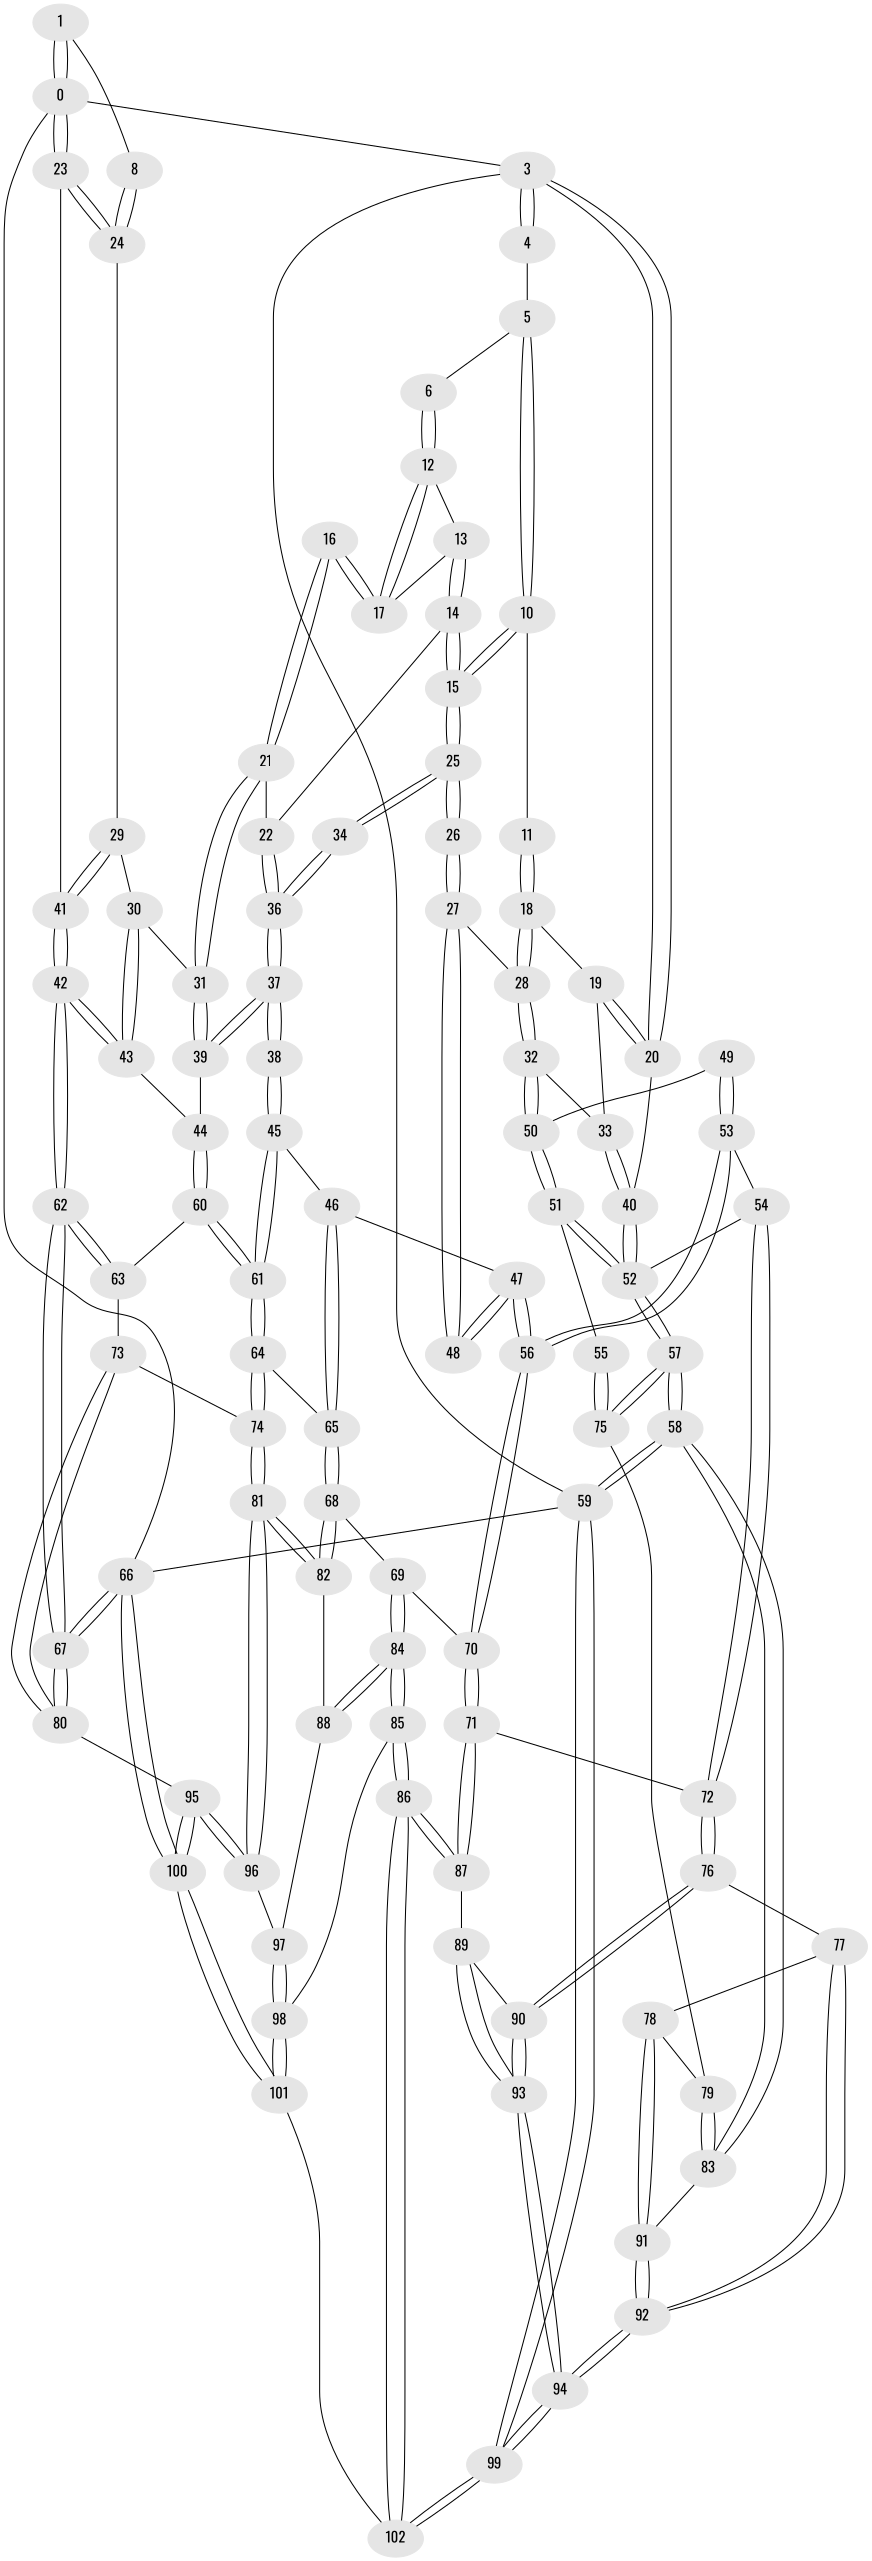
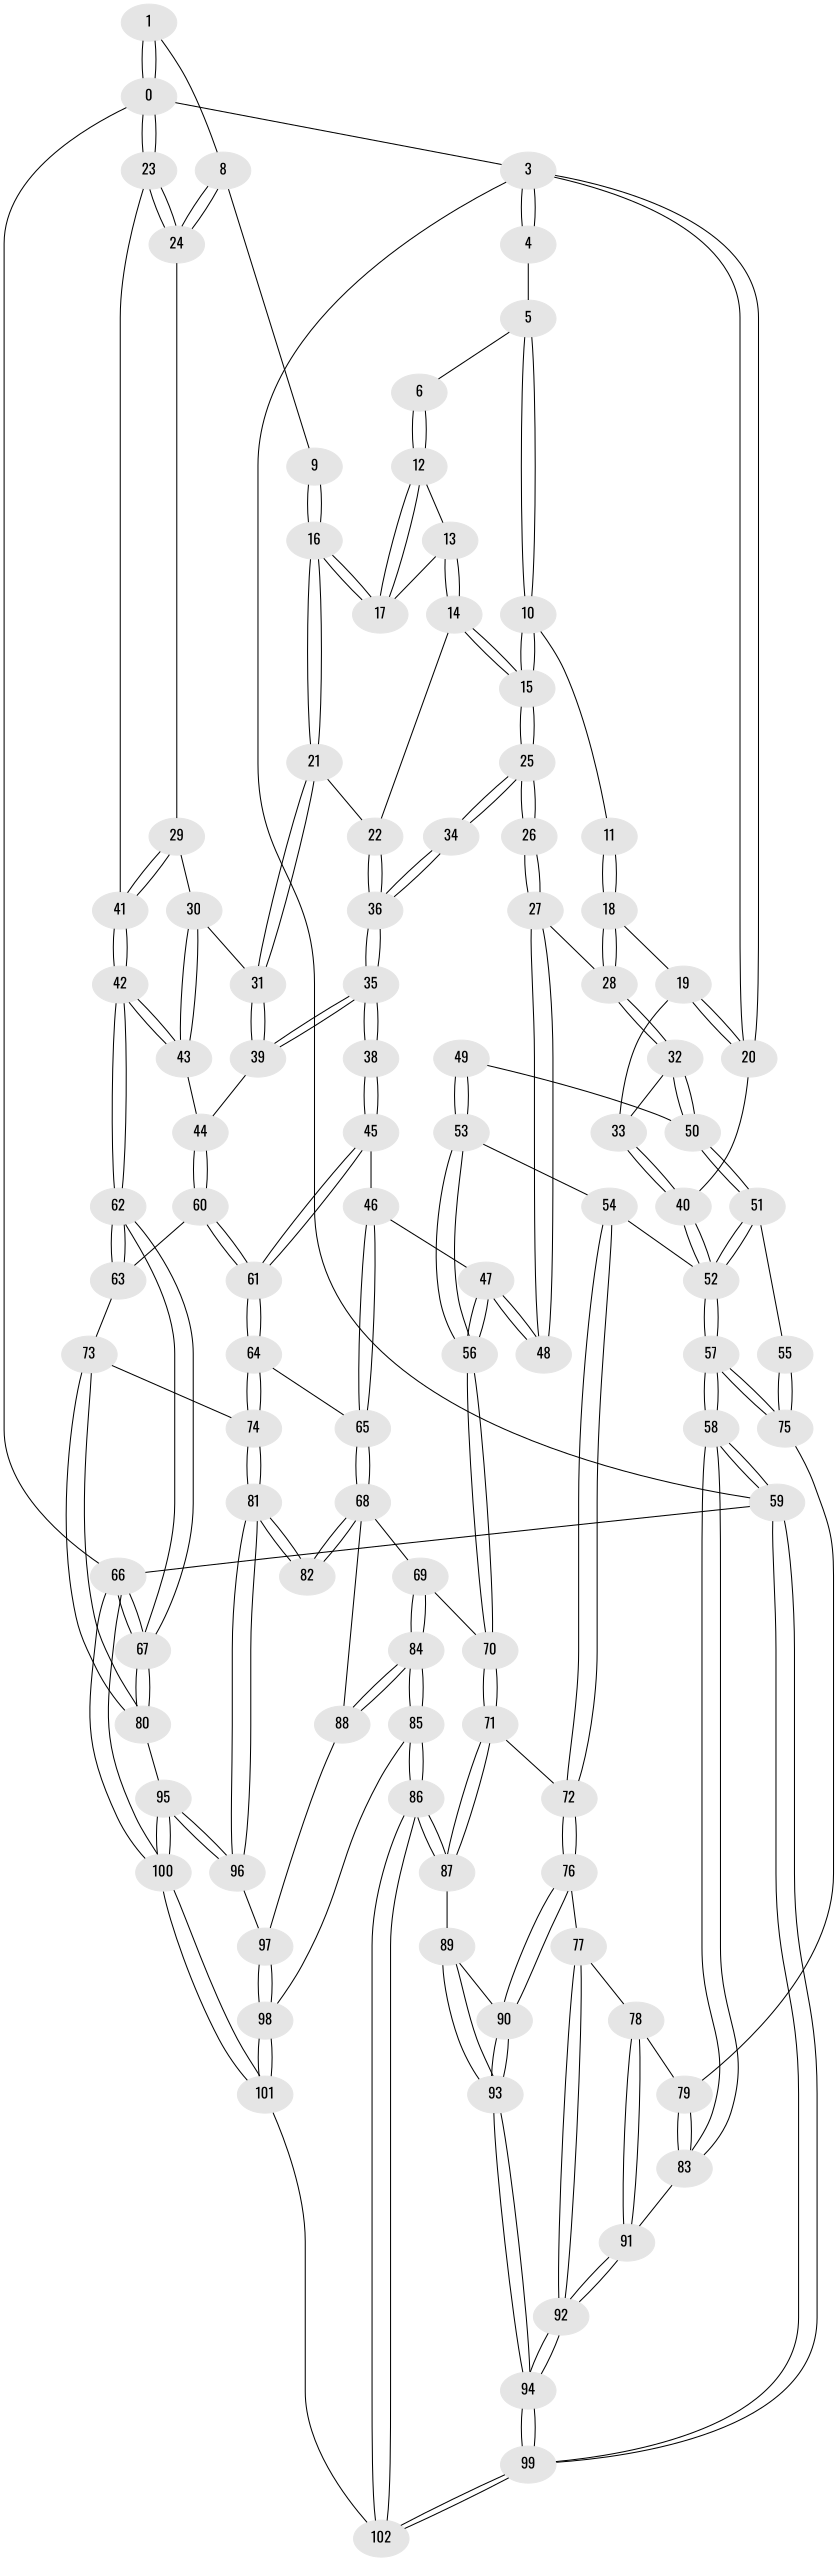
node "9": added
node "37": label "37" -> "35"
edge "82" -- "88": now "68" -- "88"
